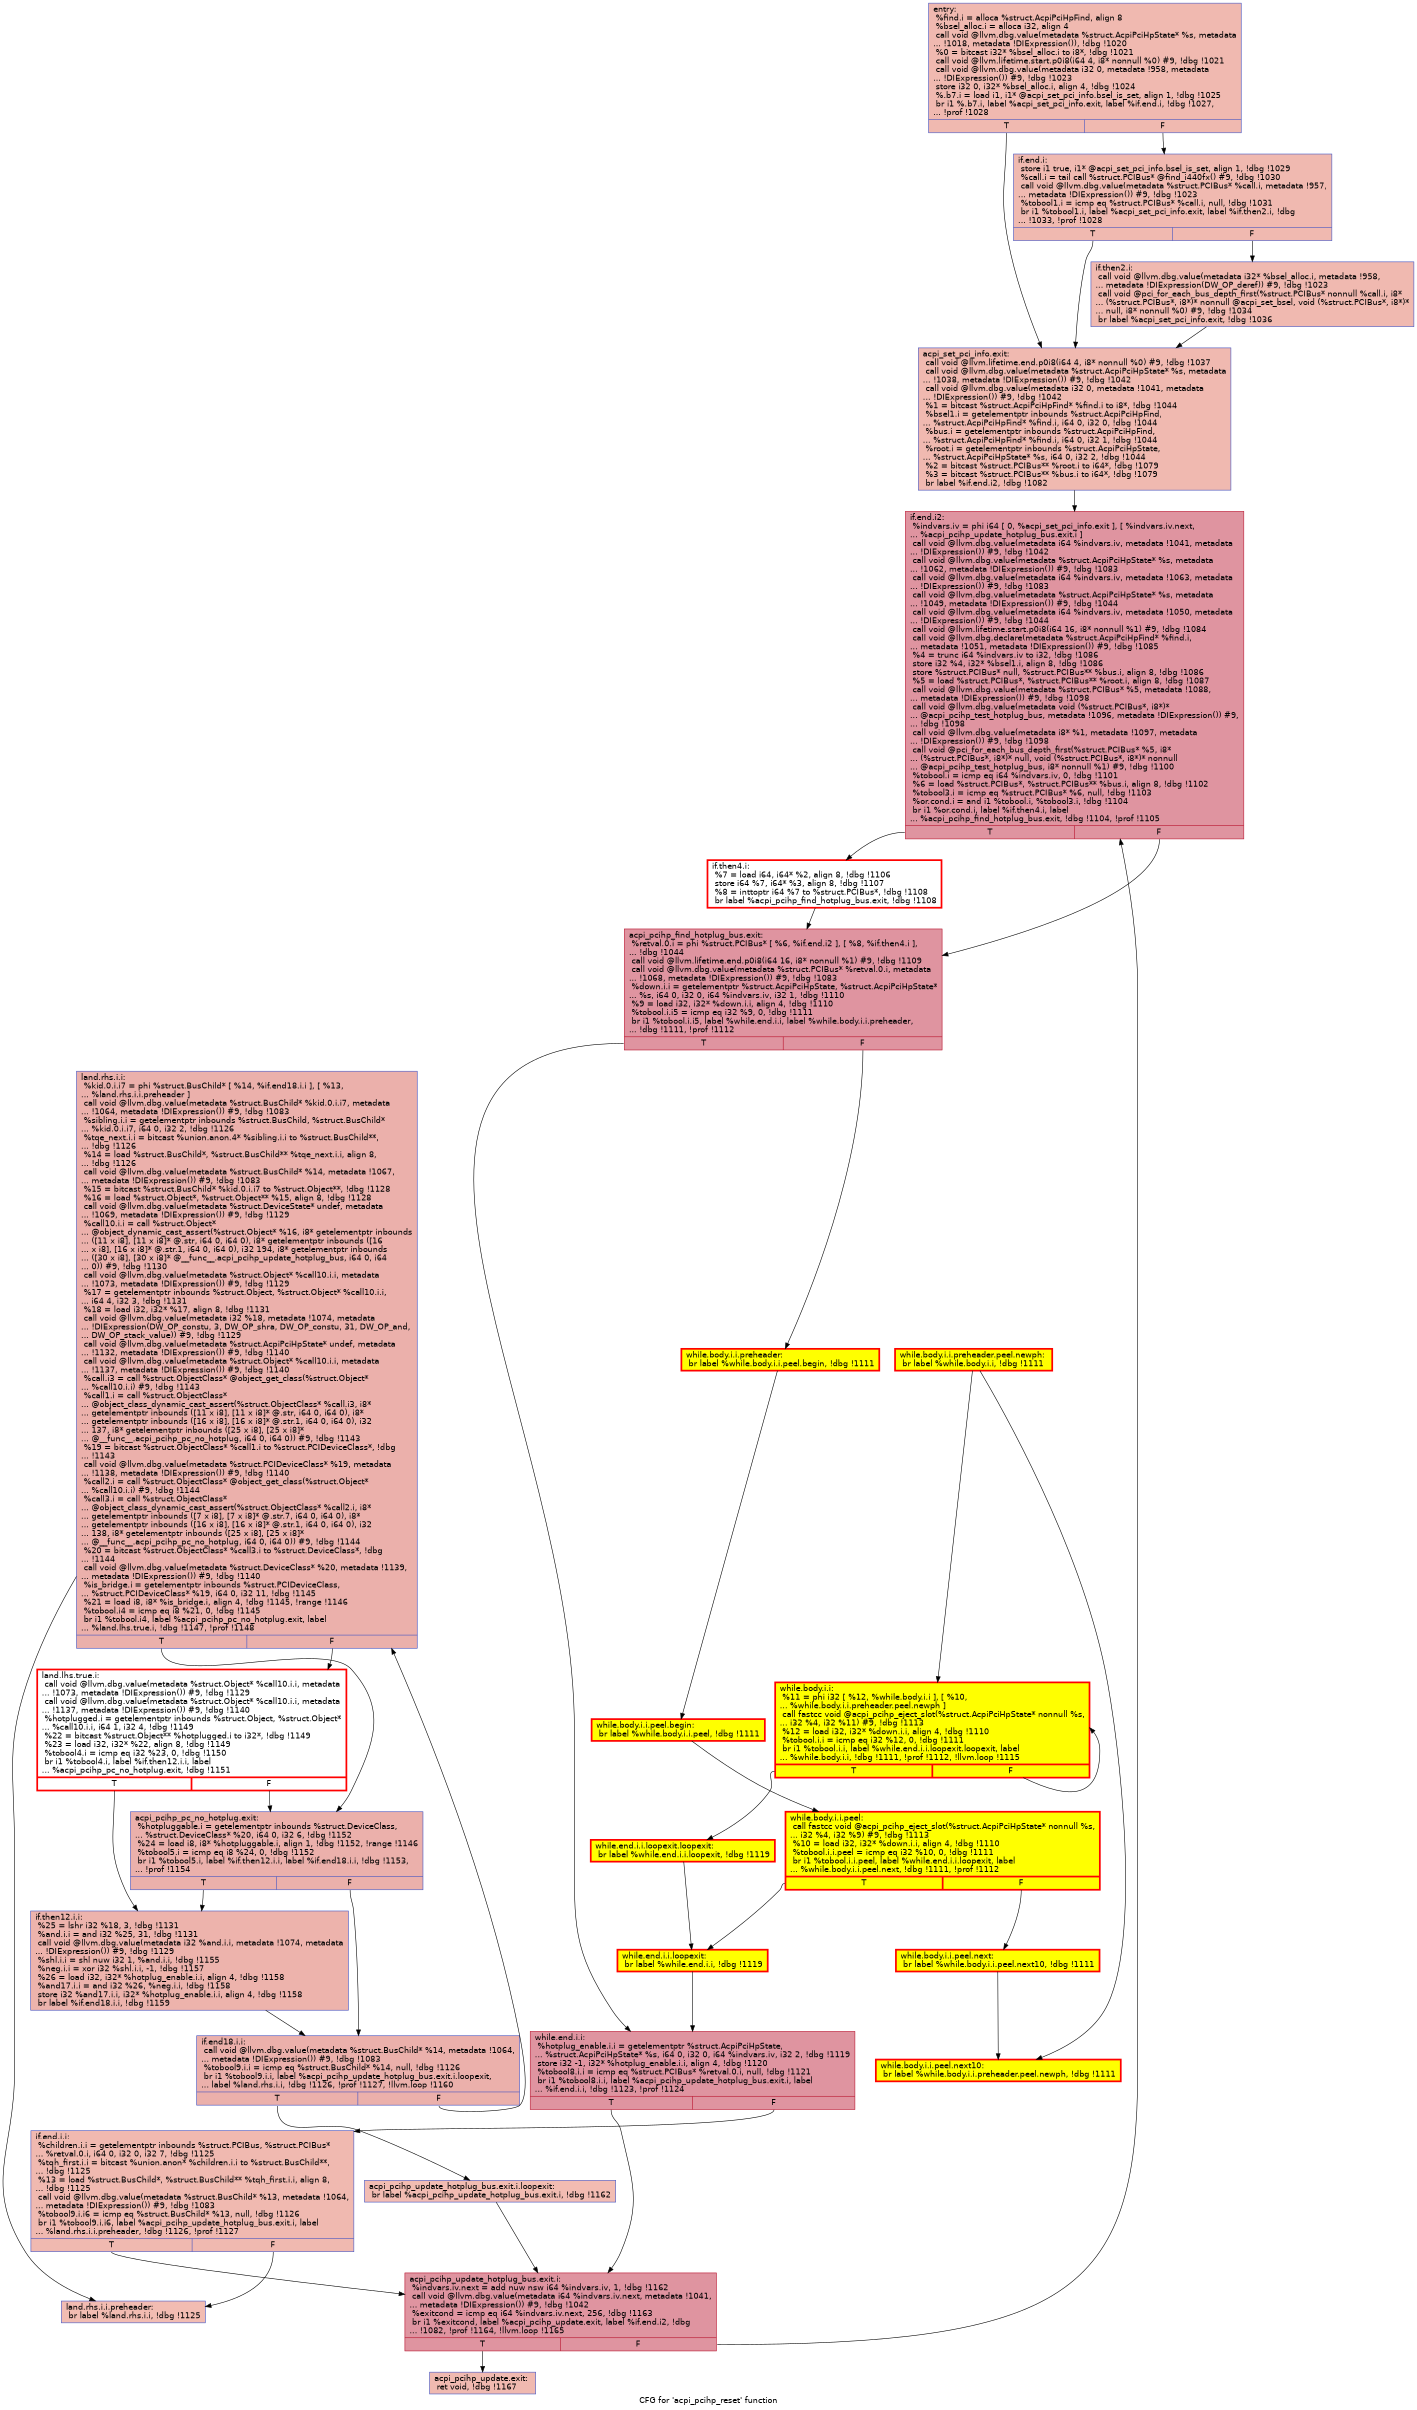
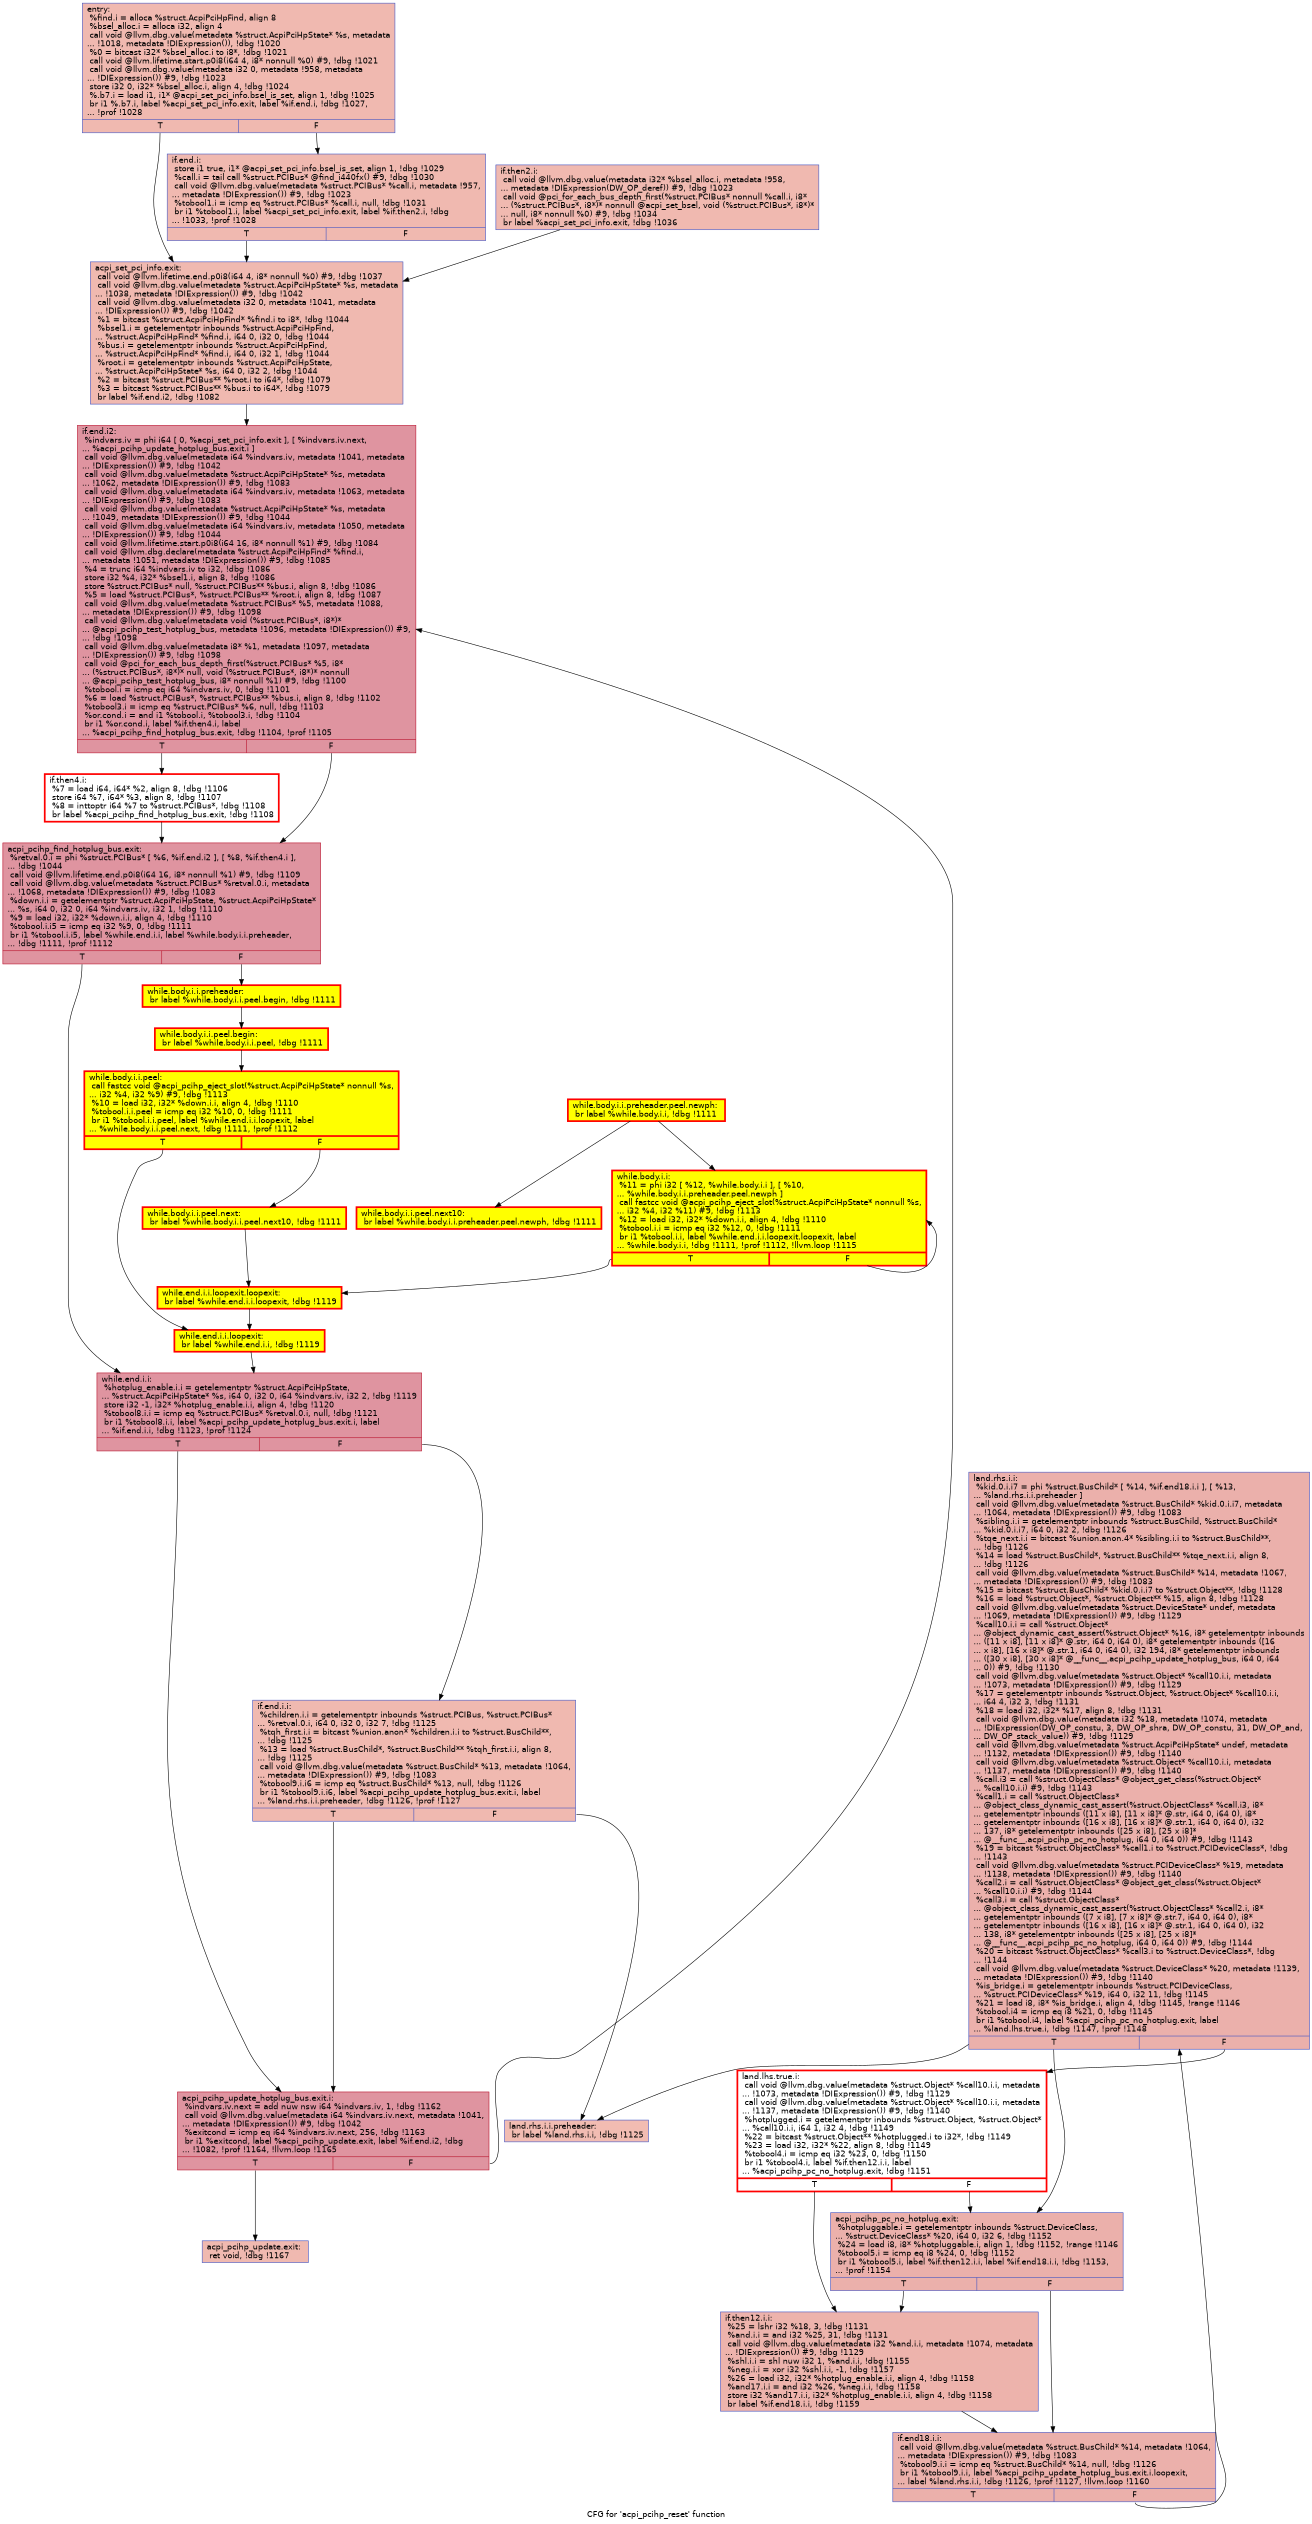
edge "if.end.i:" -> "if.then2.i:": removed
edge "while.body.i.i.peel.next:" -> "while.body.i.i.peel.next10:": now "while.body.i.i.peel.next:" -> "while.end.i.i.loopexit.loopexit:"
node "acpi_pcihp_update_hotplug_bus.exit.i.loopexit:": removed
